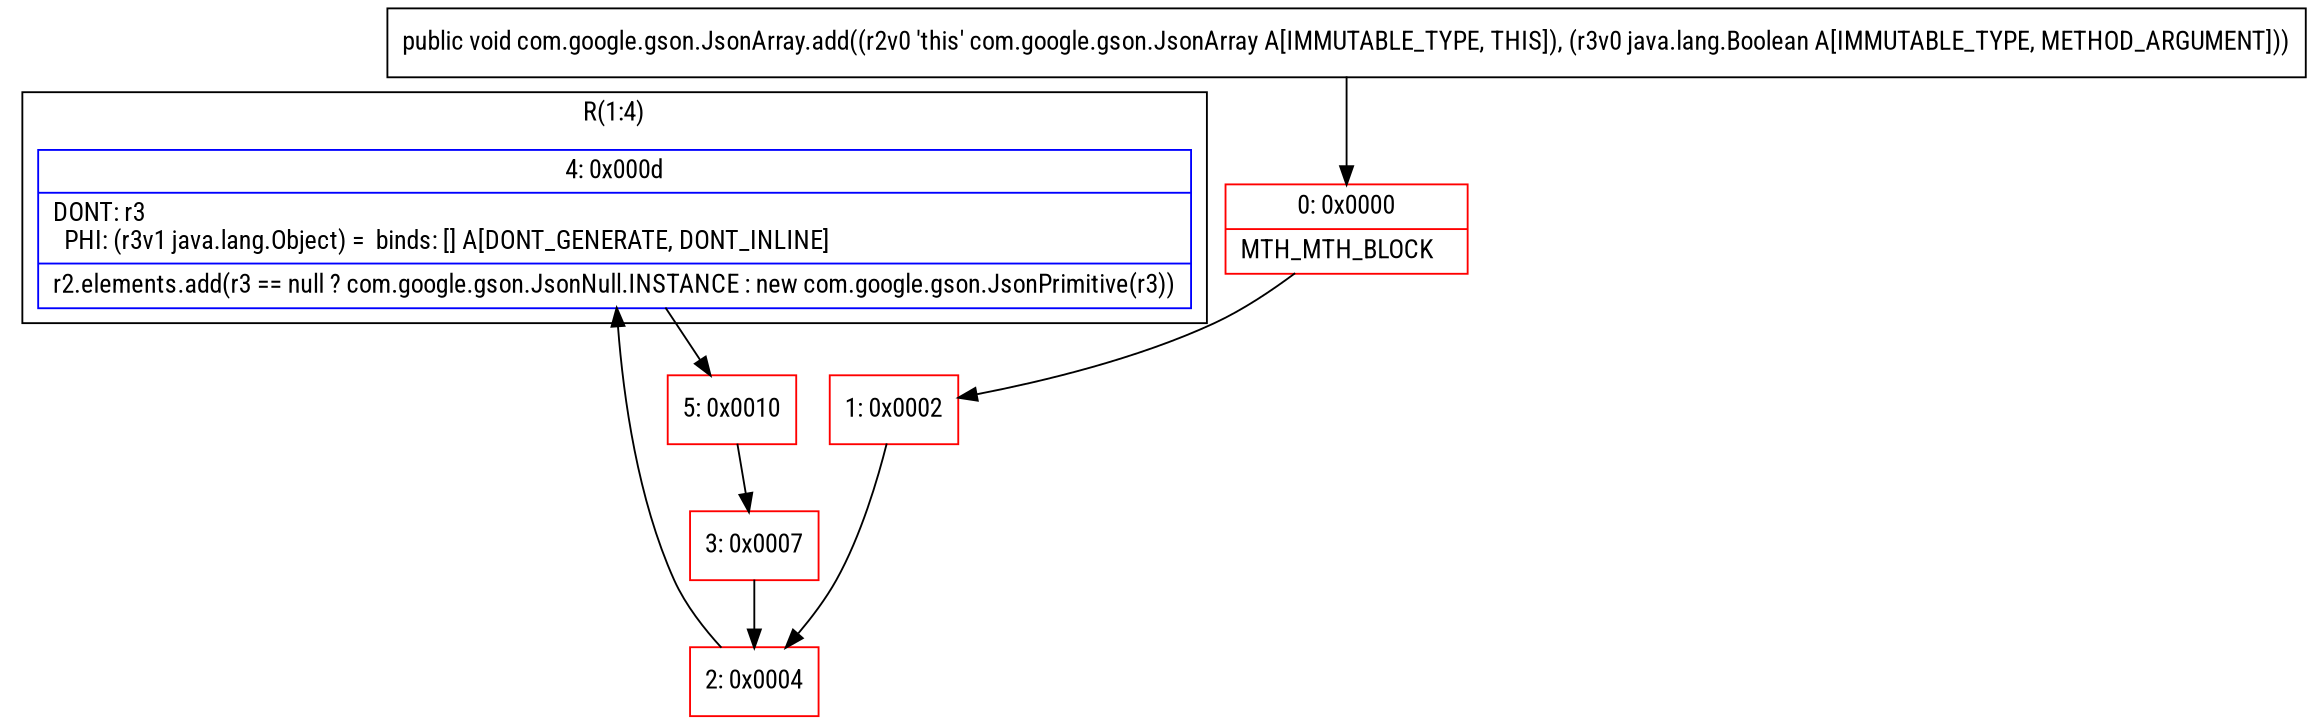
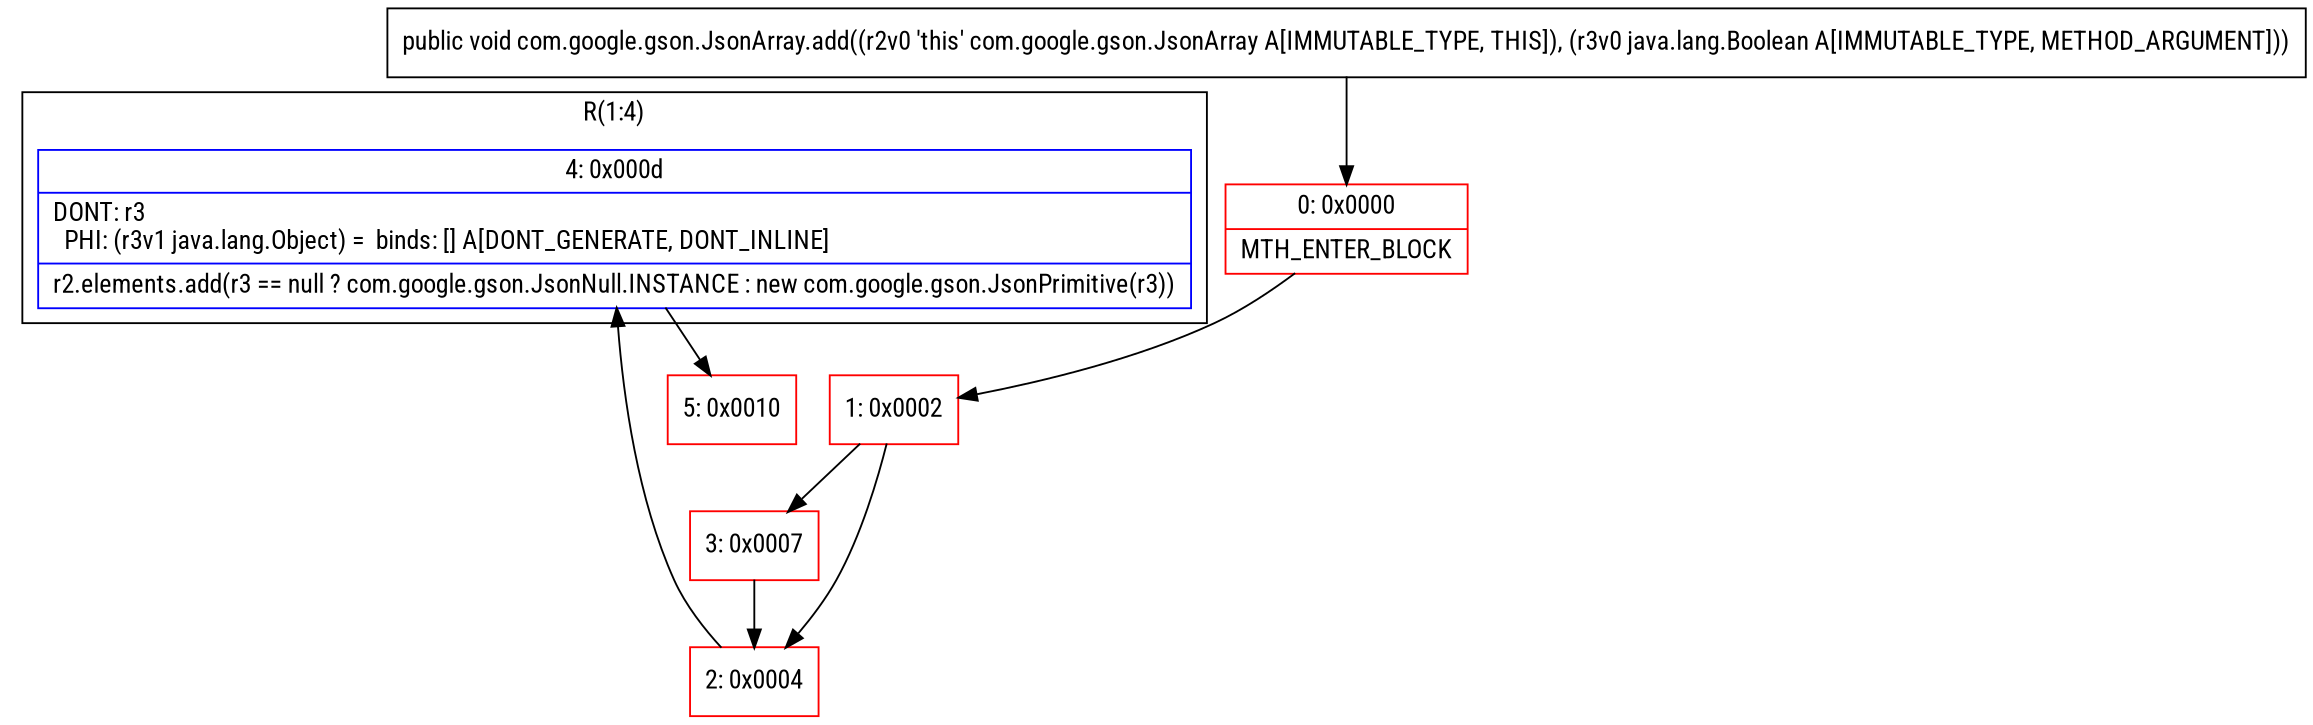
node "0: 0x0000": text "MTH_MTH_BLOCK" -> "MTH_ENTER_BLOCK"
edge "5: 0x0010" -> "3: 0x0007": now "1: 0x0002" -> "3: 0x0007"
